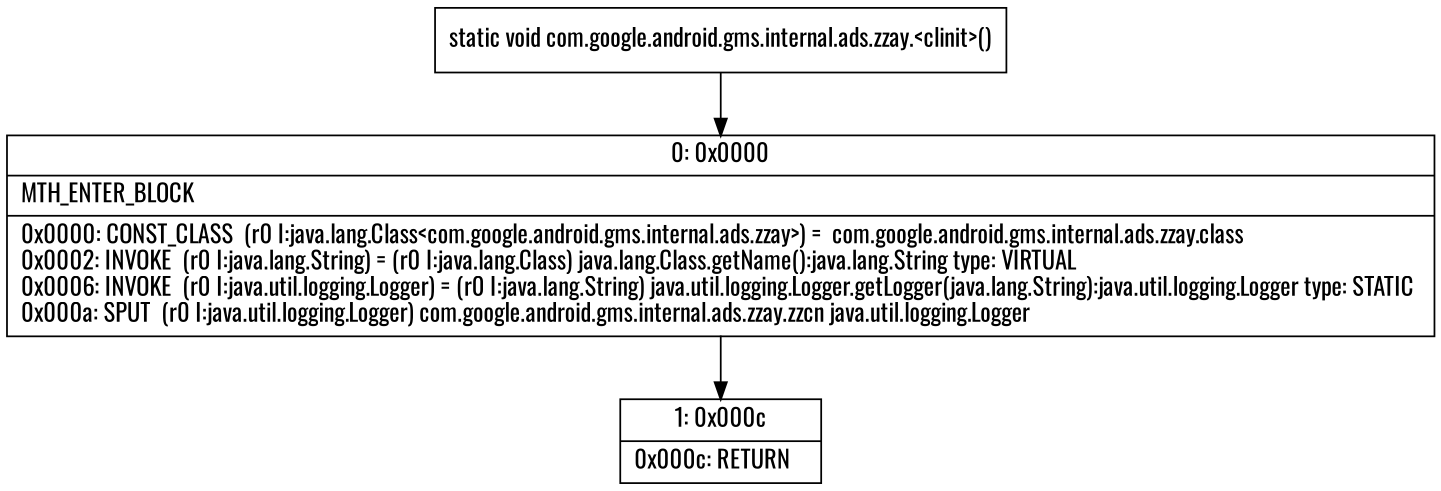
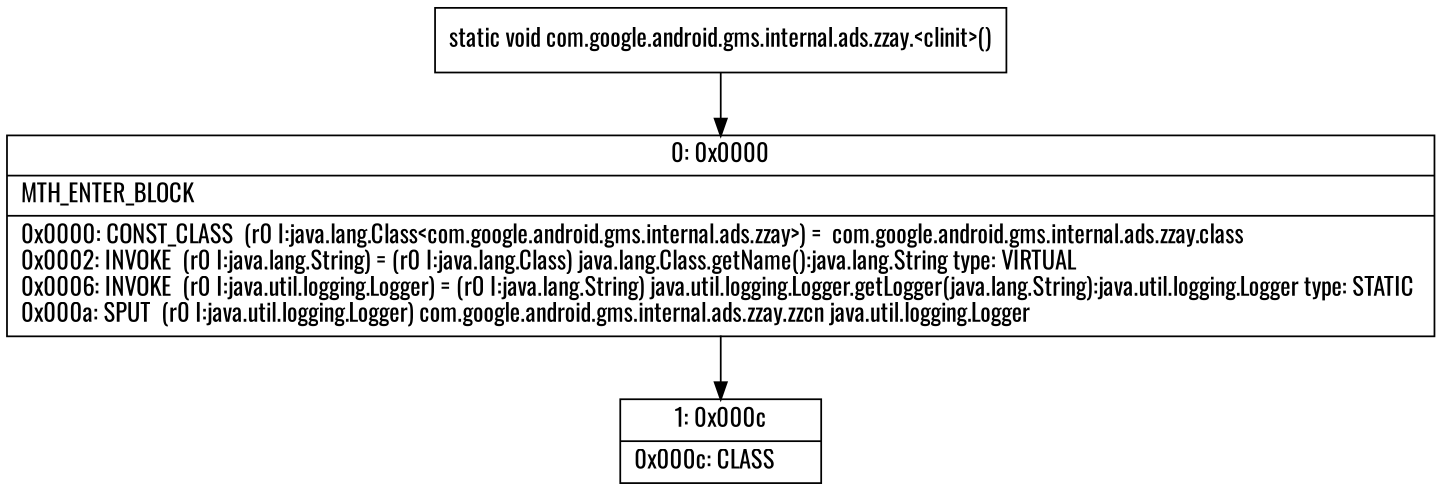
node "1: 0x000c": text "0x000c: RETURN" -> "0x000c: CLASS"
